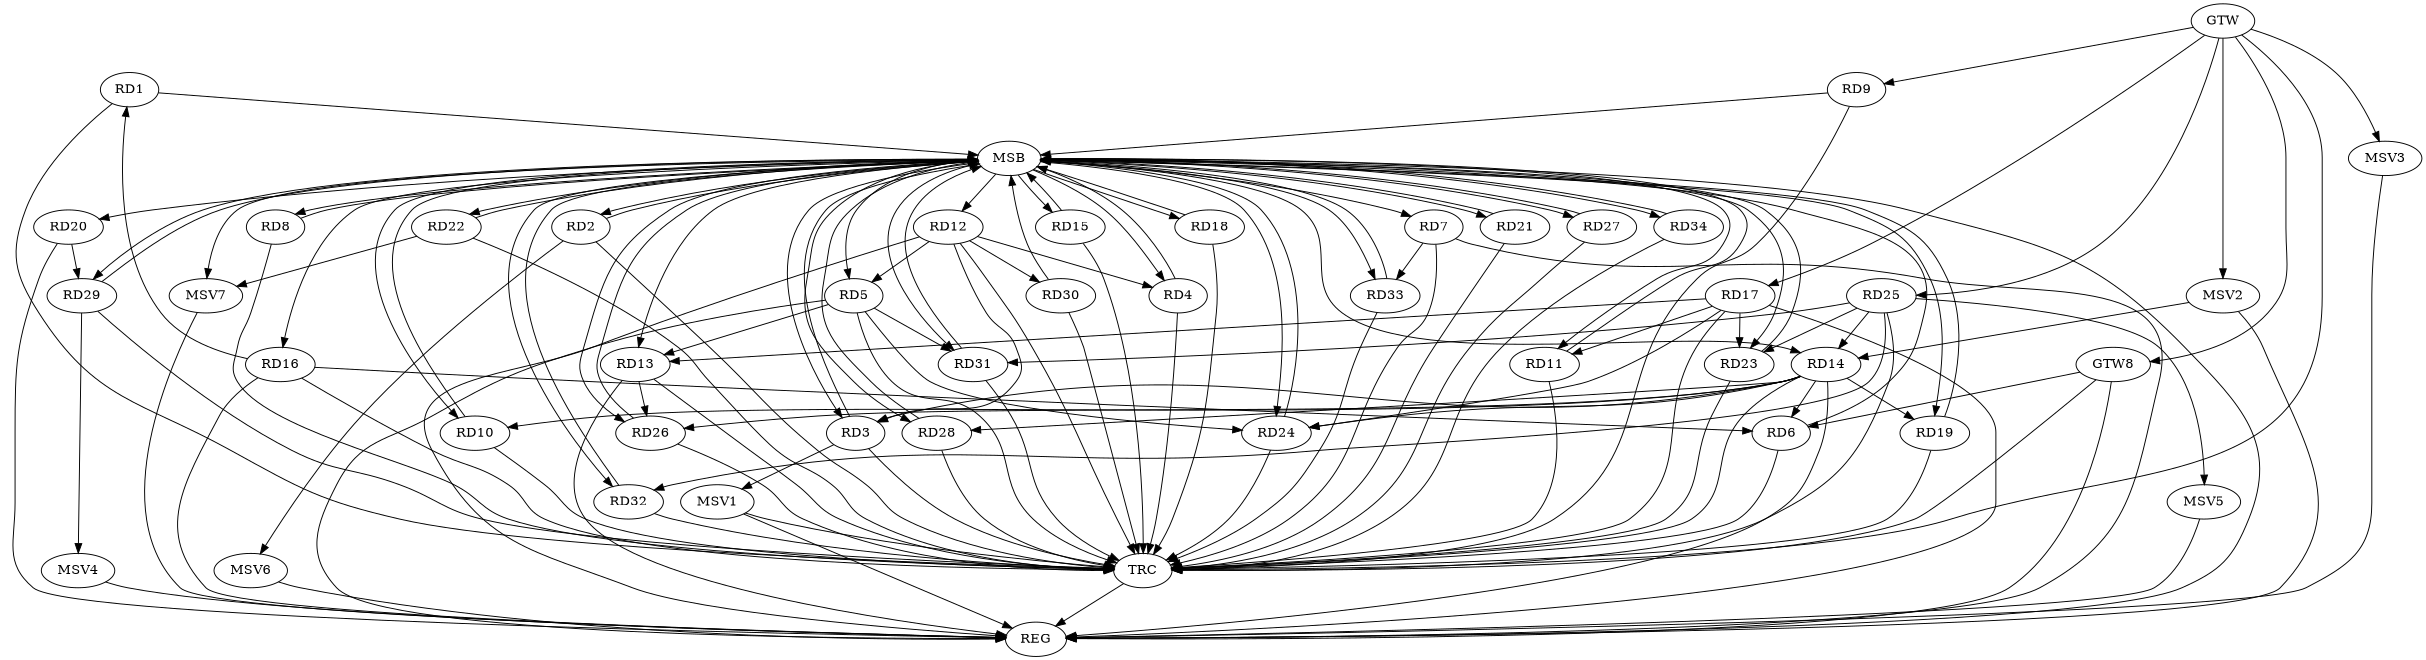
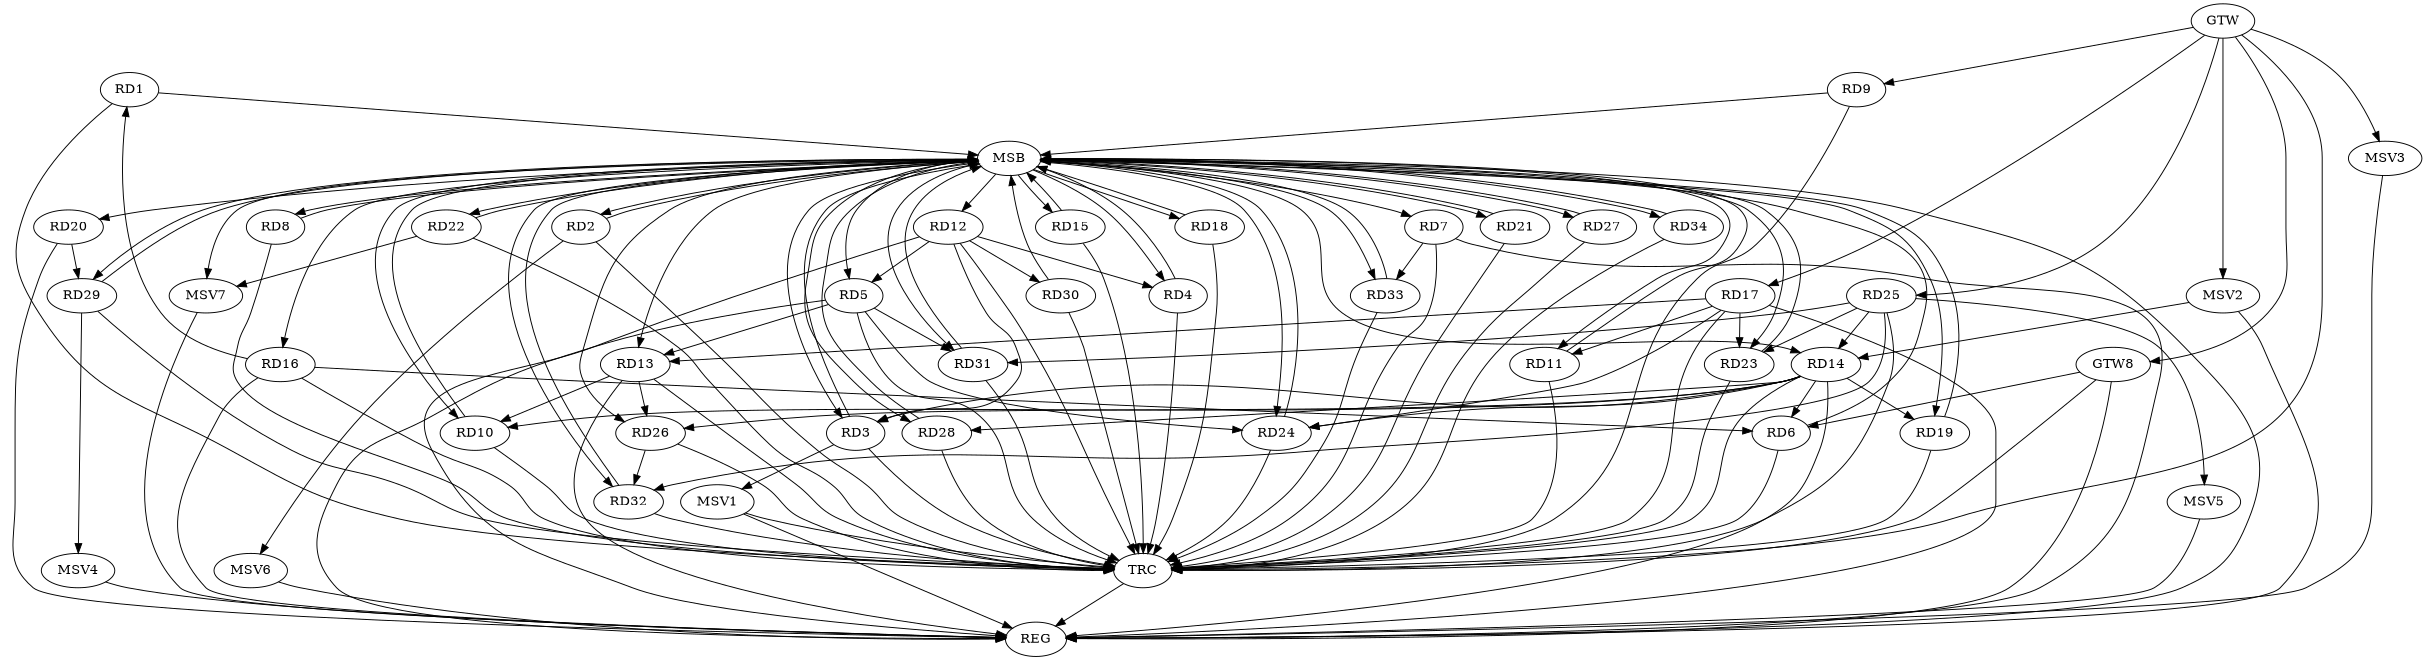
edge "RD26" -> "MSB": now "RD26" -> "RD32"
edge "RD13" -> "RD10": added
